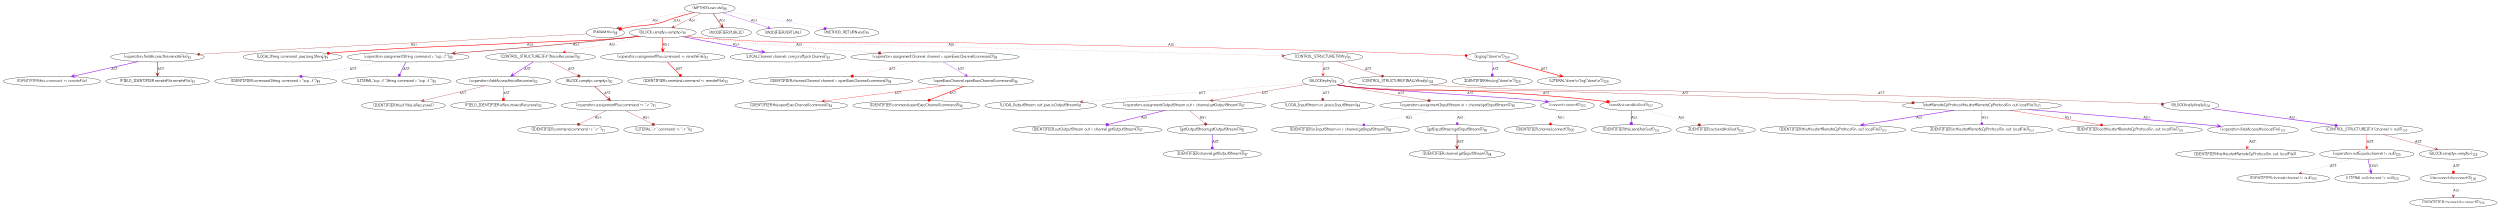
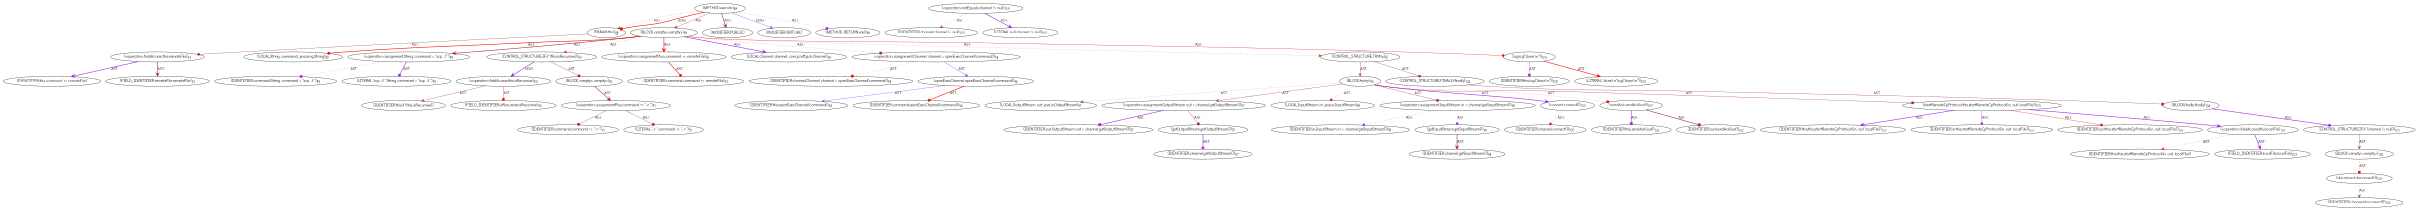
edge "(METHOD,execute)" -> "(MODIFIER,VIRTUAL)": label "AST: " -> "DDG: "
edge "(CONTROL_STRUCTURE,IF,if (this.isRecursive))" -> "(<operator>.fieldAccess,this.isRecursive)": label "AST: " -> "DDG: "
edge "(openExecChannel,openExecChannel(command))" -> "(IDENTIFIER,this,openExecChannel(command))": color red -> purple
edge "(BLOCK,try,try)" -> "(sendAck,sendAck(out))": style bold -> dotted
edge "(sendAck,sendAck(out))" -> "(IDENTIFIER,out,sendAck(out))": style dotted -> bold
node "(getOutputStream,getOutputStream())": text "95" -> "97"
edge "(CONTROL_STRUCTURE,IF,if (channel != null))" -> "(<operator>.notEquals,channel != null)": removed, label "AST:"
node "(FIELD_IDENTIFIER,localFile,localFile)": added
edge "(<operator>.notEquals,channel != null)" -> "(LITERAL,null,channel != null)": label "DDG: " -> "AST: "
